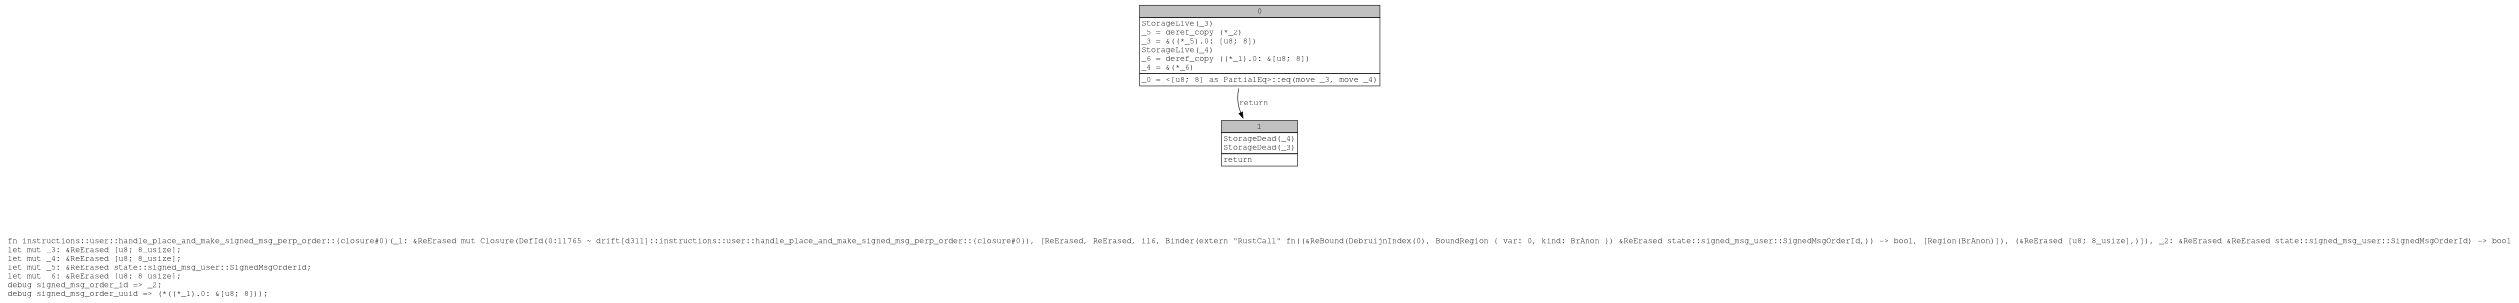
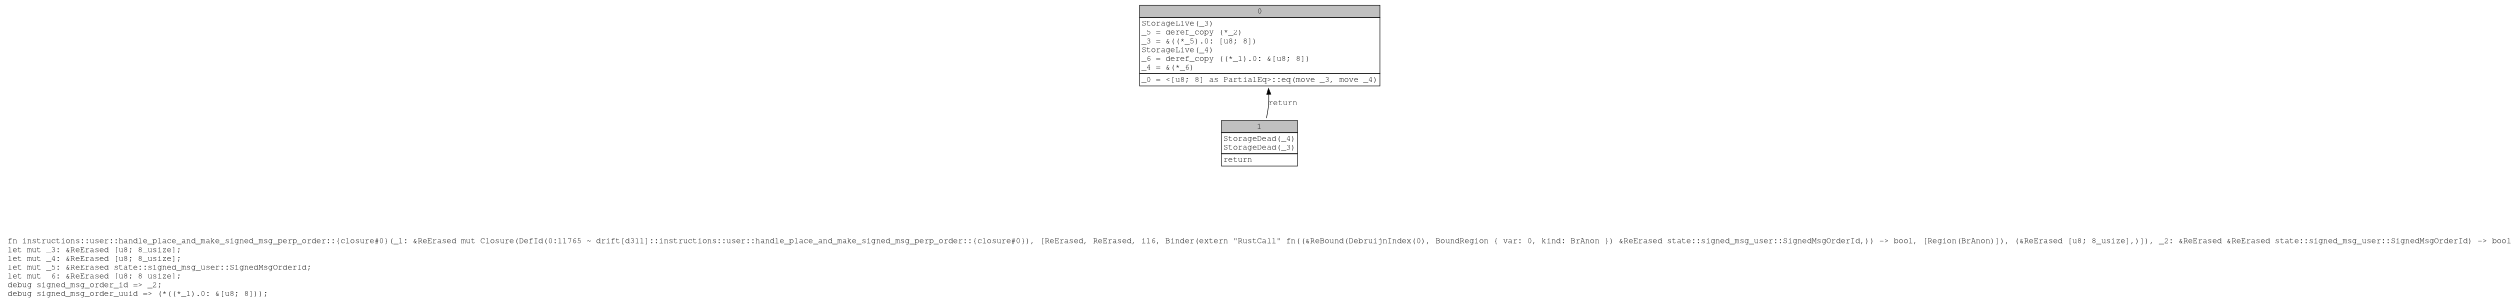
edge "0" -> "1": reversed
